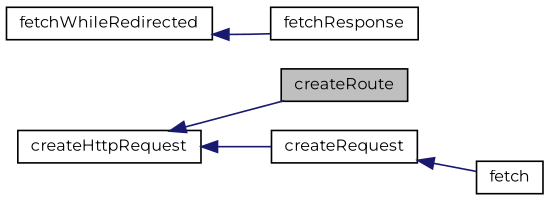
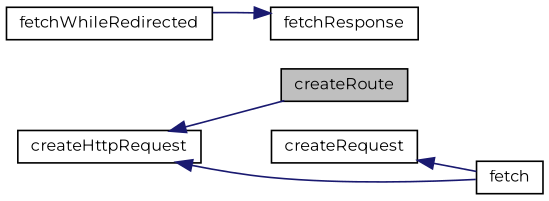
edge "fetchResponse" -> "fetchWhileRedirected": reversed
edge "createRequest" -> "createHttpRequest": now "fetch" -> "createHttpRequest"
